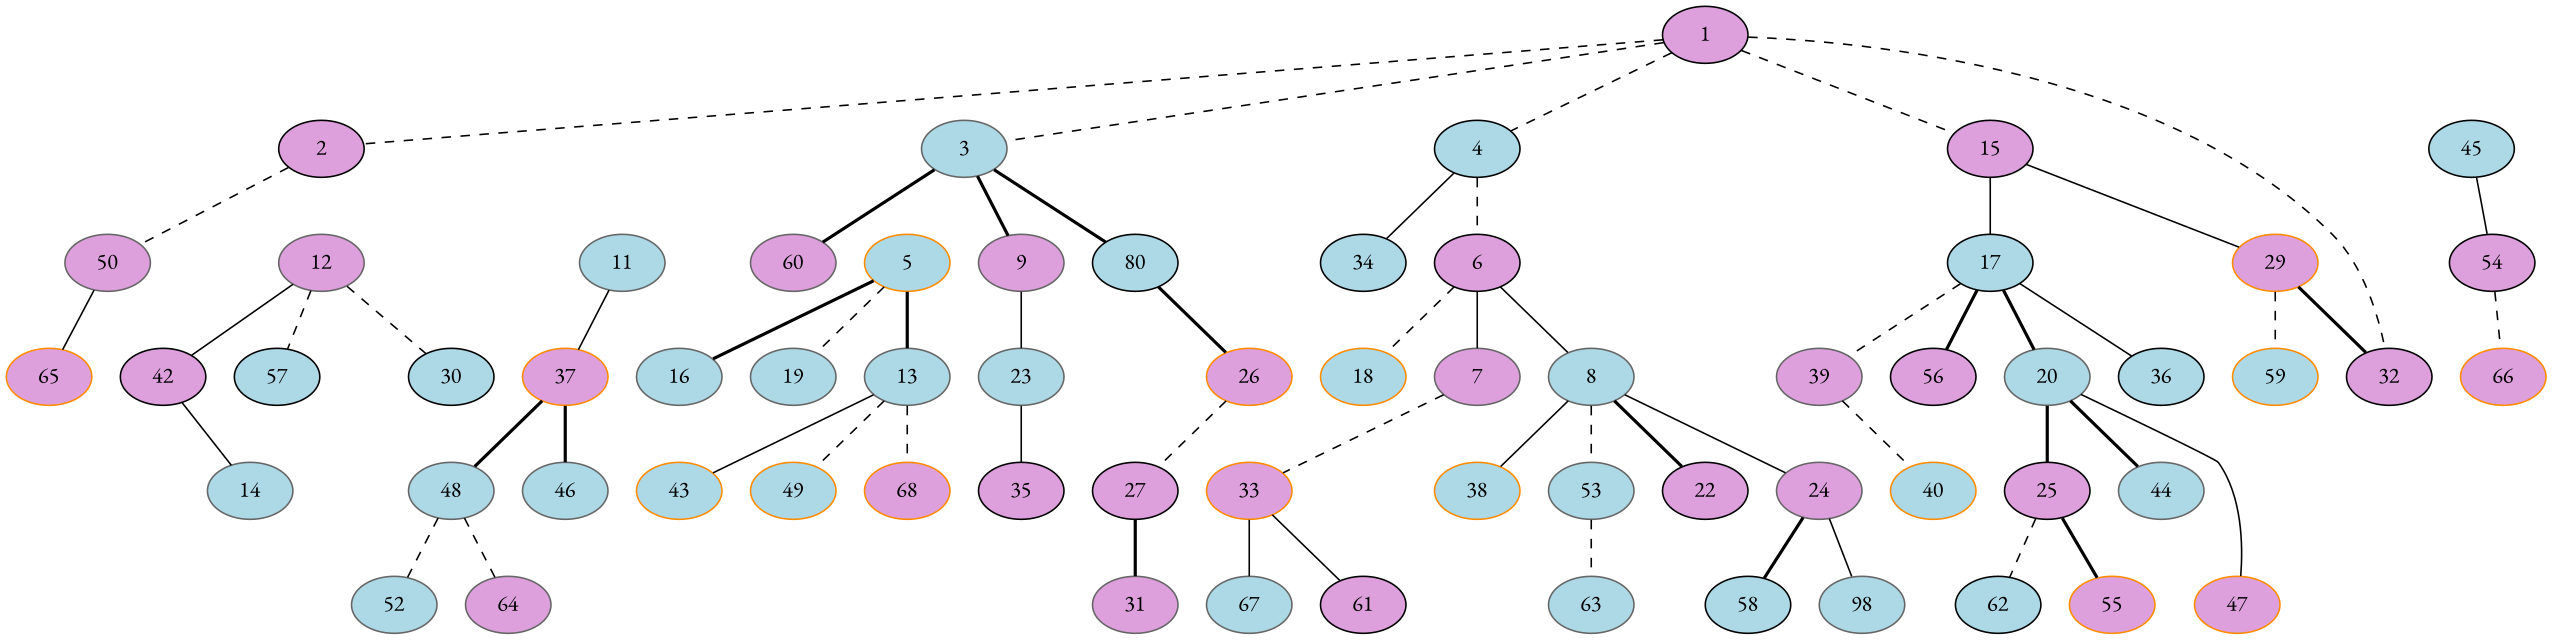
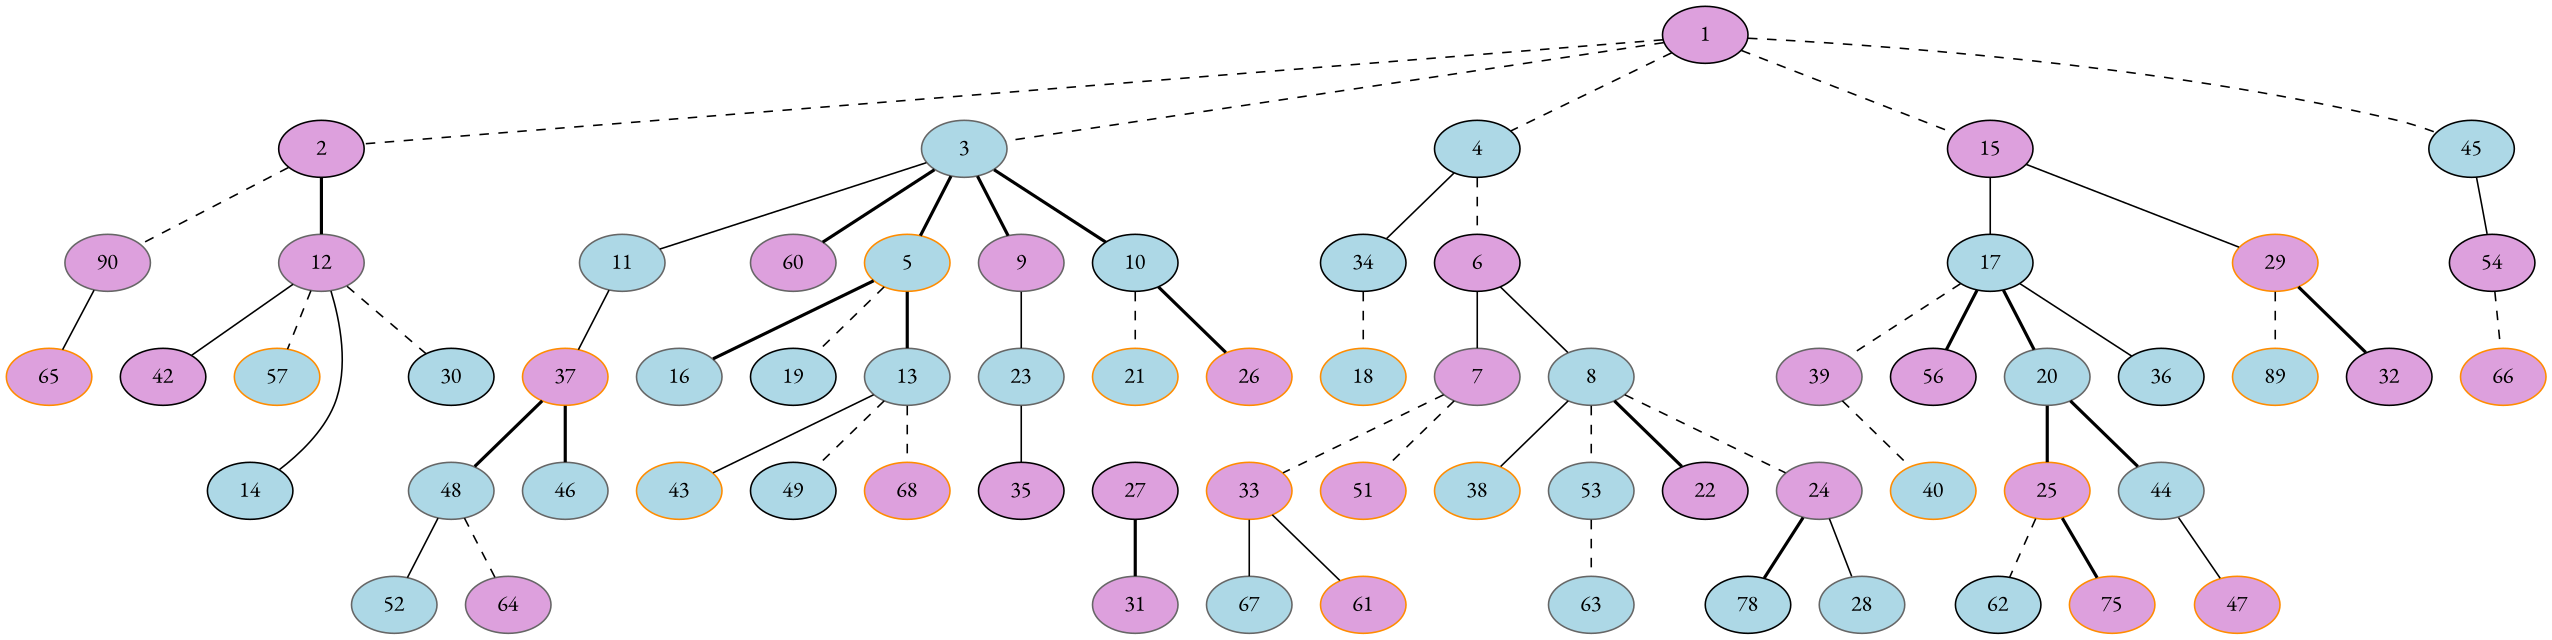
edge "1" -- "32": now "1" -- "45"
edge "2" -- "12": added
edge "3" -- "11": added
edge "3" -- "5": added
node "50": label "50" -> "90"
node "80": label "80" -> "10"
edge "6" -- "18": now "34" -- "18"
node "57": color black -> darkorange
node "19": color gray40 -> black
node "21": added
node "59": label "59" -> "89"
edge "42" -- "14": now "12" -- "14"
edge "26" -- "27": removed
edge "8" -- "24": style solid -> dashed
edge "20" -- "47": now "44" -- "47"
node "14": color gray40 -> black
node "49": color darkorange -> black
node "51": added
node "25": color black -> darkorange
edge "48" -- "52": style dashed -> solid
node "61": color black -> darkorange
node "58": label "58" -> "78"
node "98": label "98" -> "28"
node "55": label "55" -> "75"
